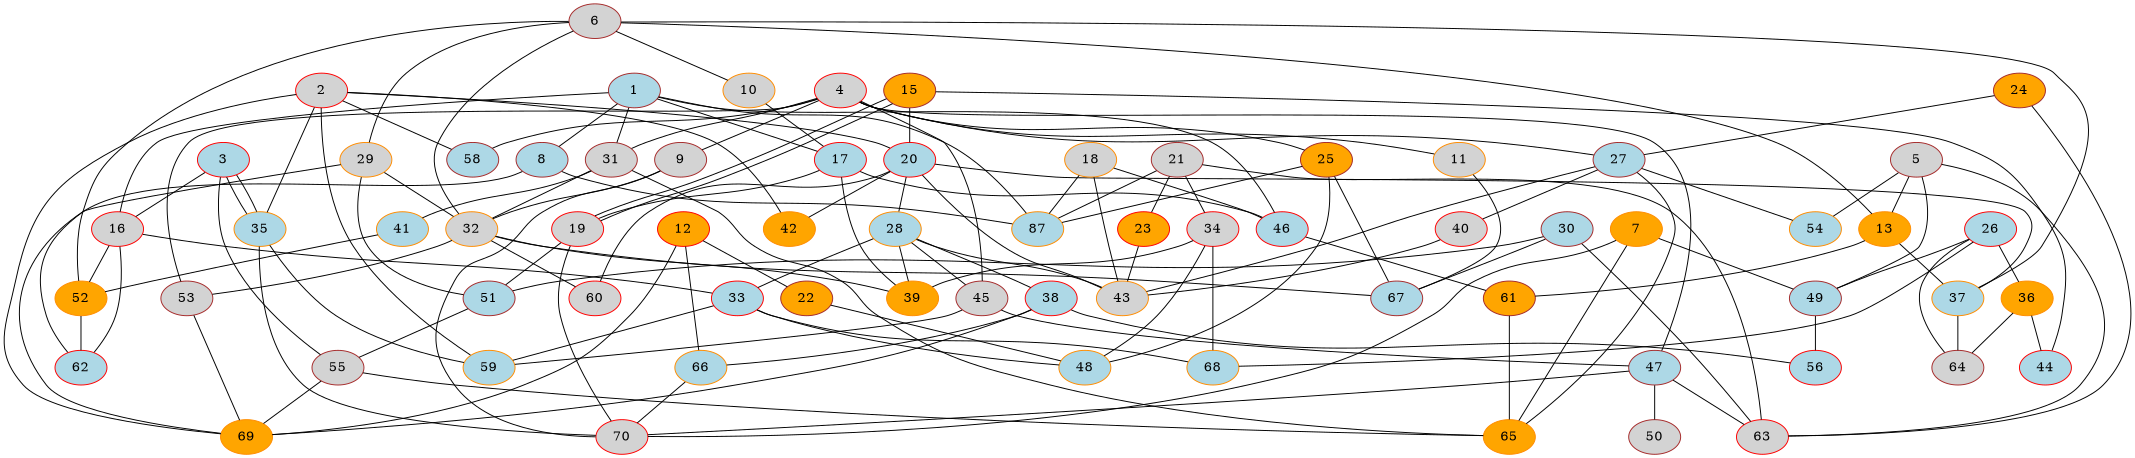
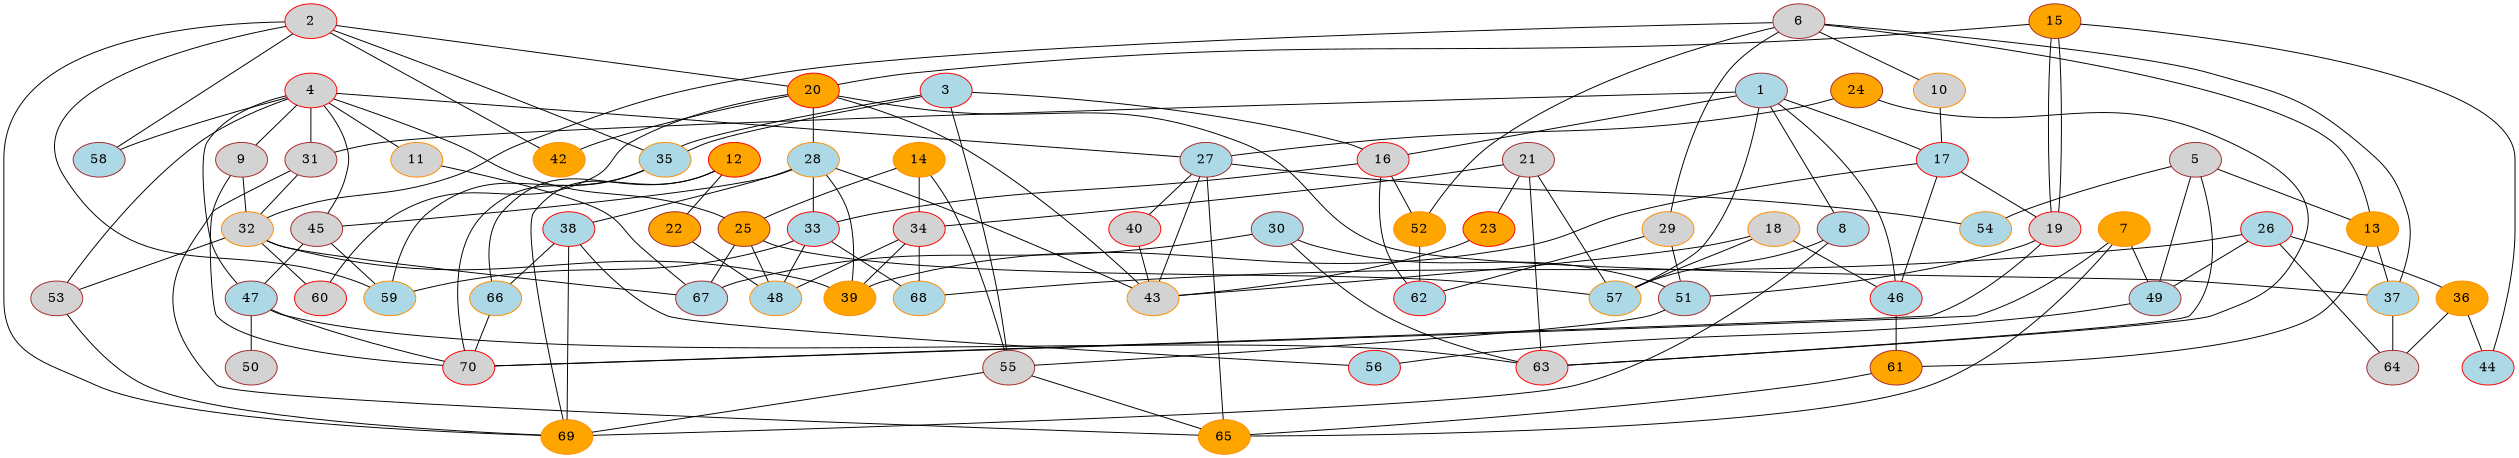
node "20": fillcolor lightblue -> orange
node "14": added
edge "29" -- "32": removed
node "41": removed
node "87": label "87" -> "57"
